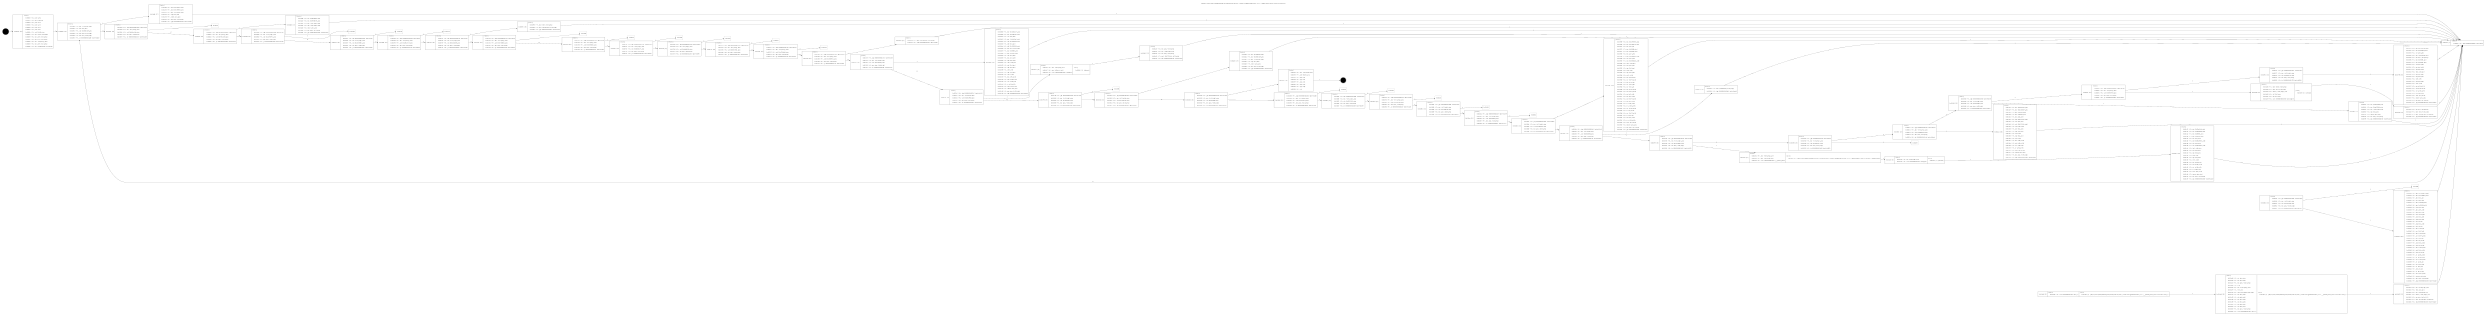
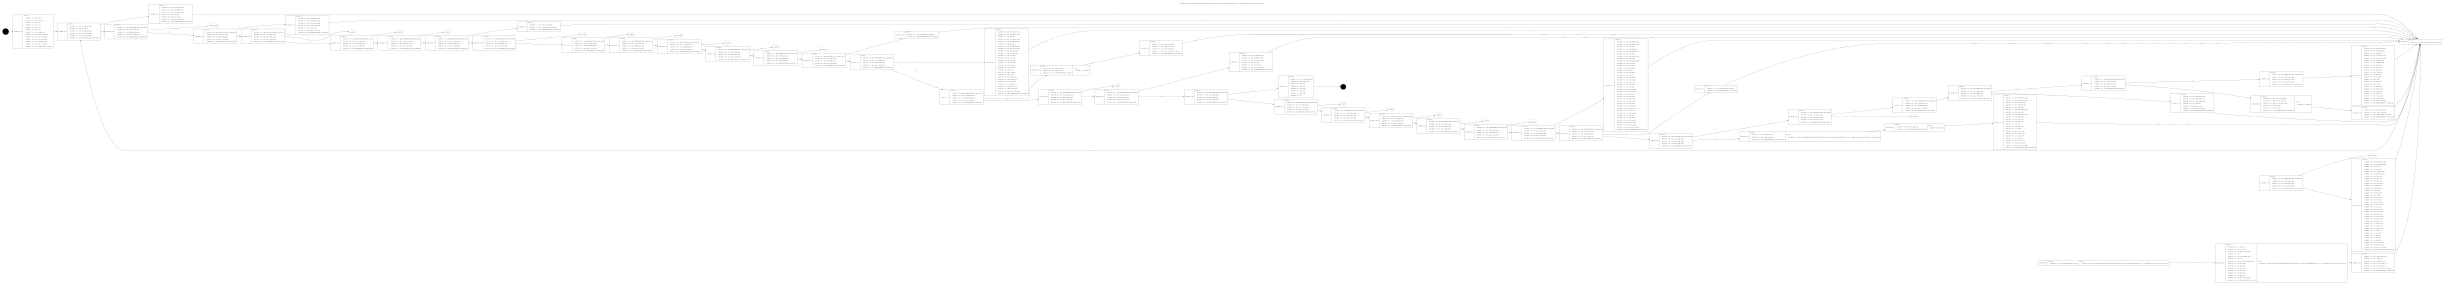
node "0x401c2a [88]": removed
